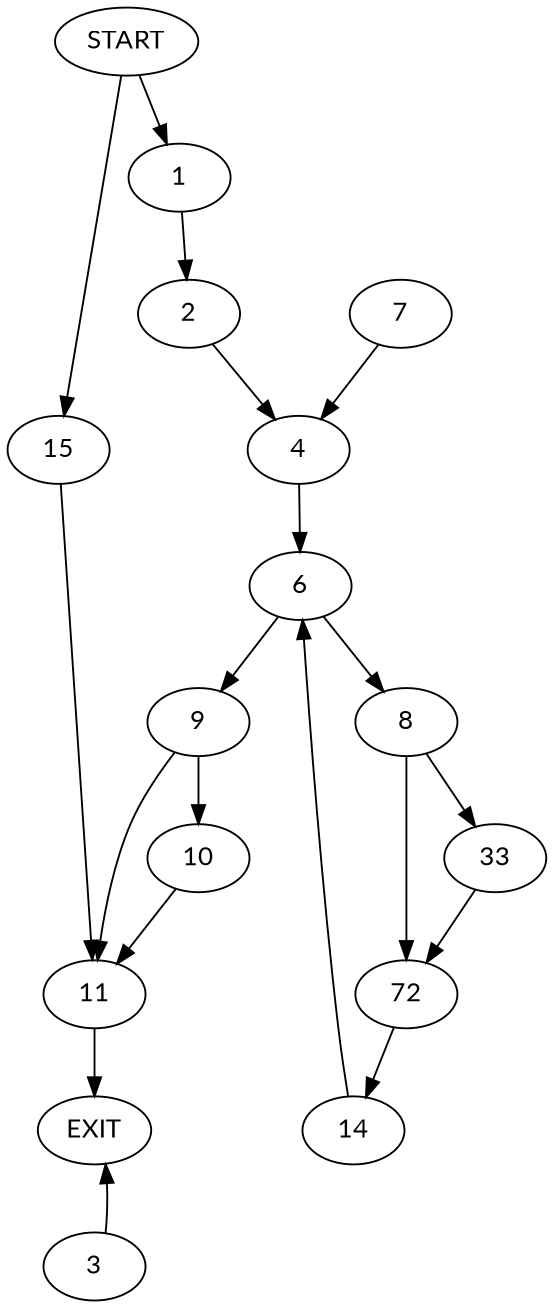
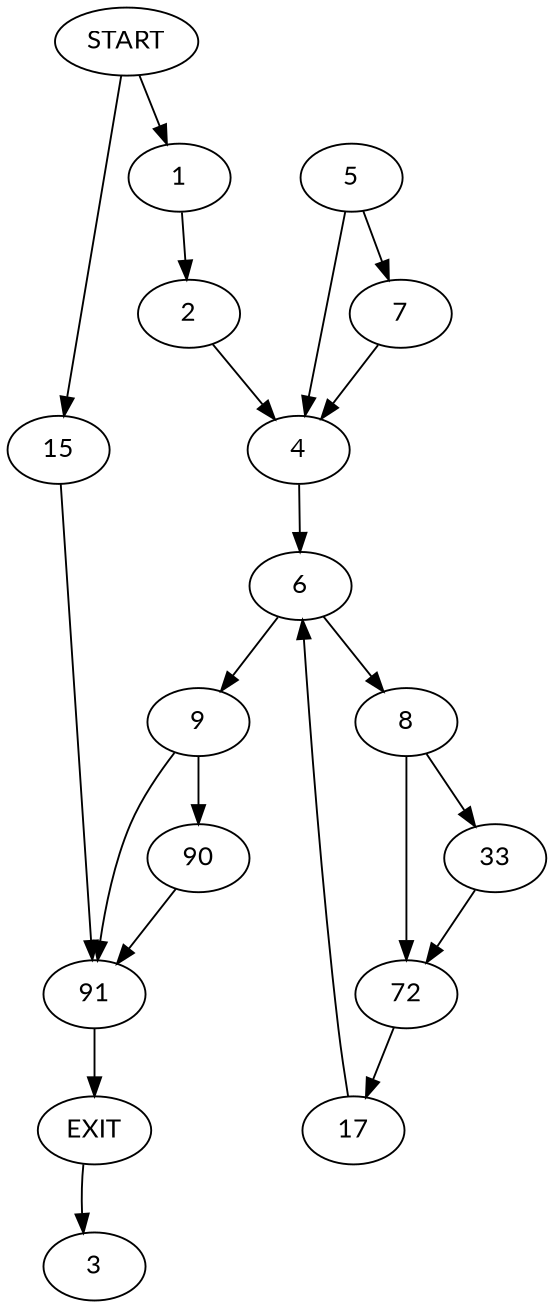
node "5": added
node "10": label "10" -> "90"
node "11": label "11" -> "91"
node "14": label "14" -> "17"
edge "3" -> "EXIT": reversed
